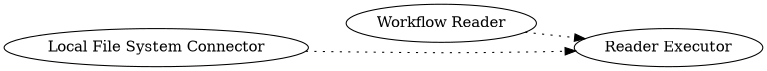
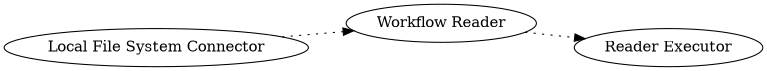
edge "Local File System Connector" -> "Reader Executor": now "Local File System Connector" -> "Workflow Reader"
